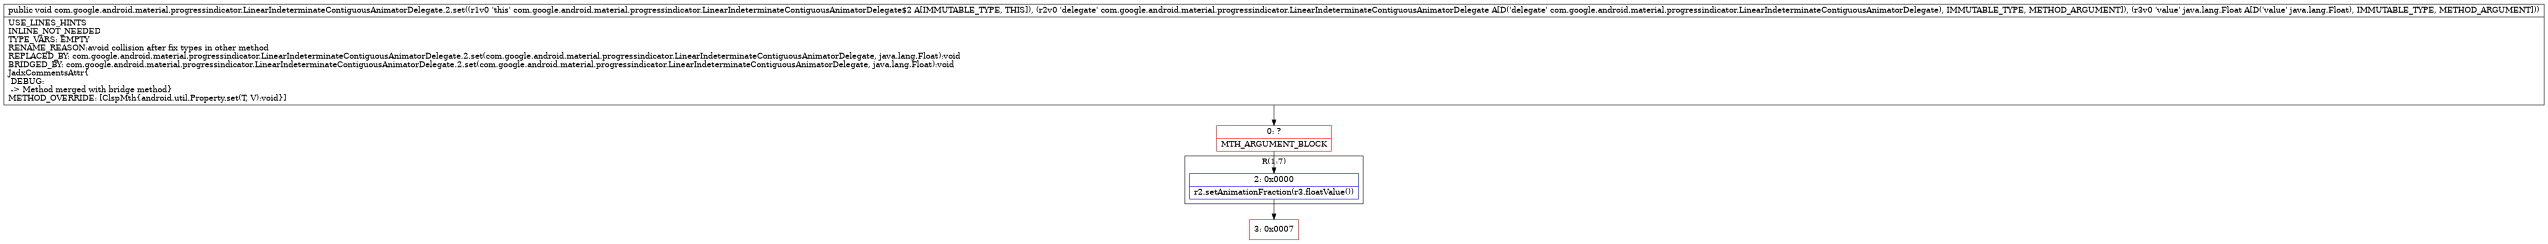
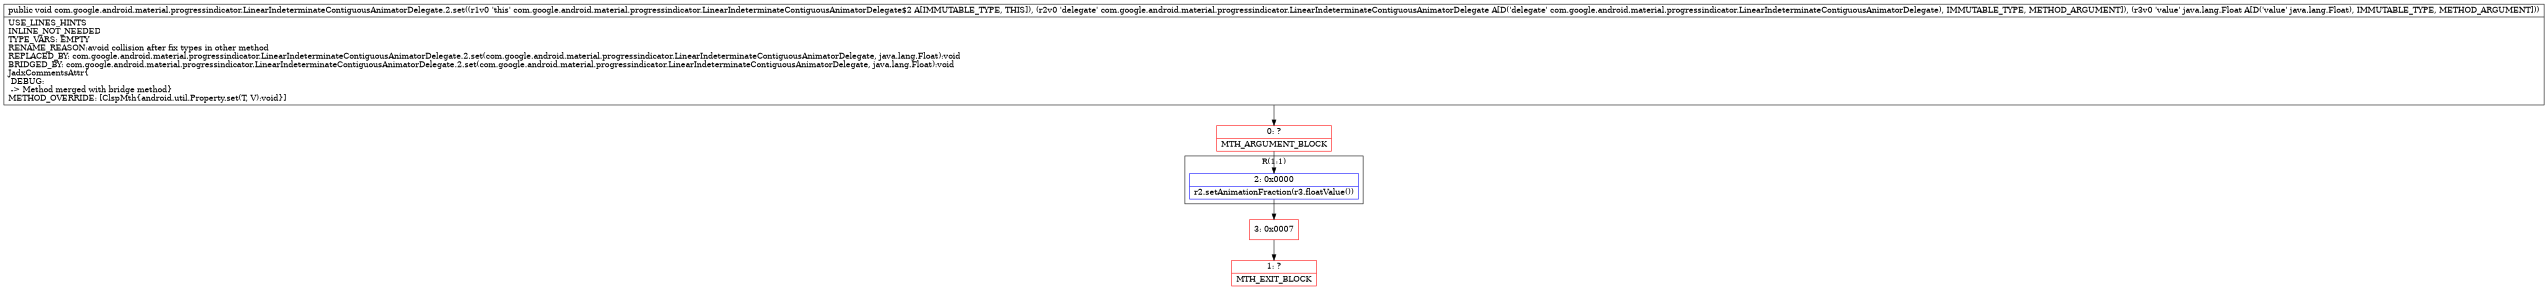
cluster "R(1:7)": label "R(1:7)" -> "R(1:1)"
node "1: ?": added
